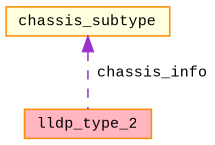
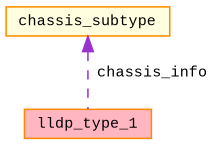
node "lldp_type_2": label "lldp_type_2" -> "lldp_type_1"
